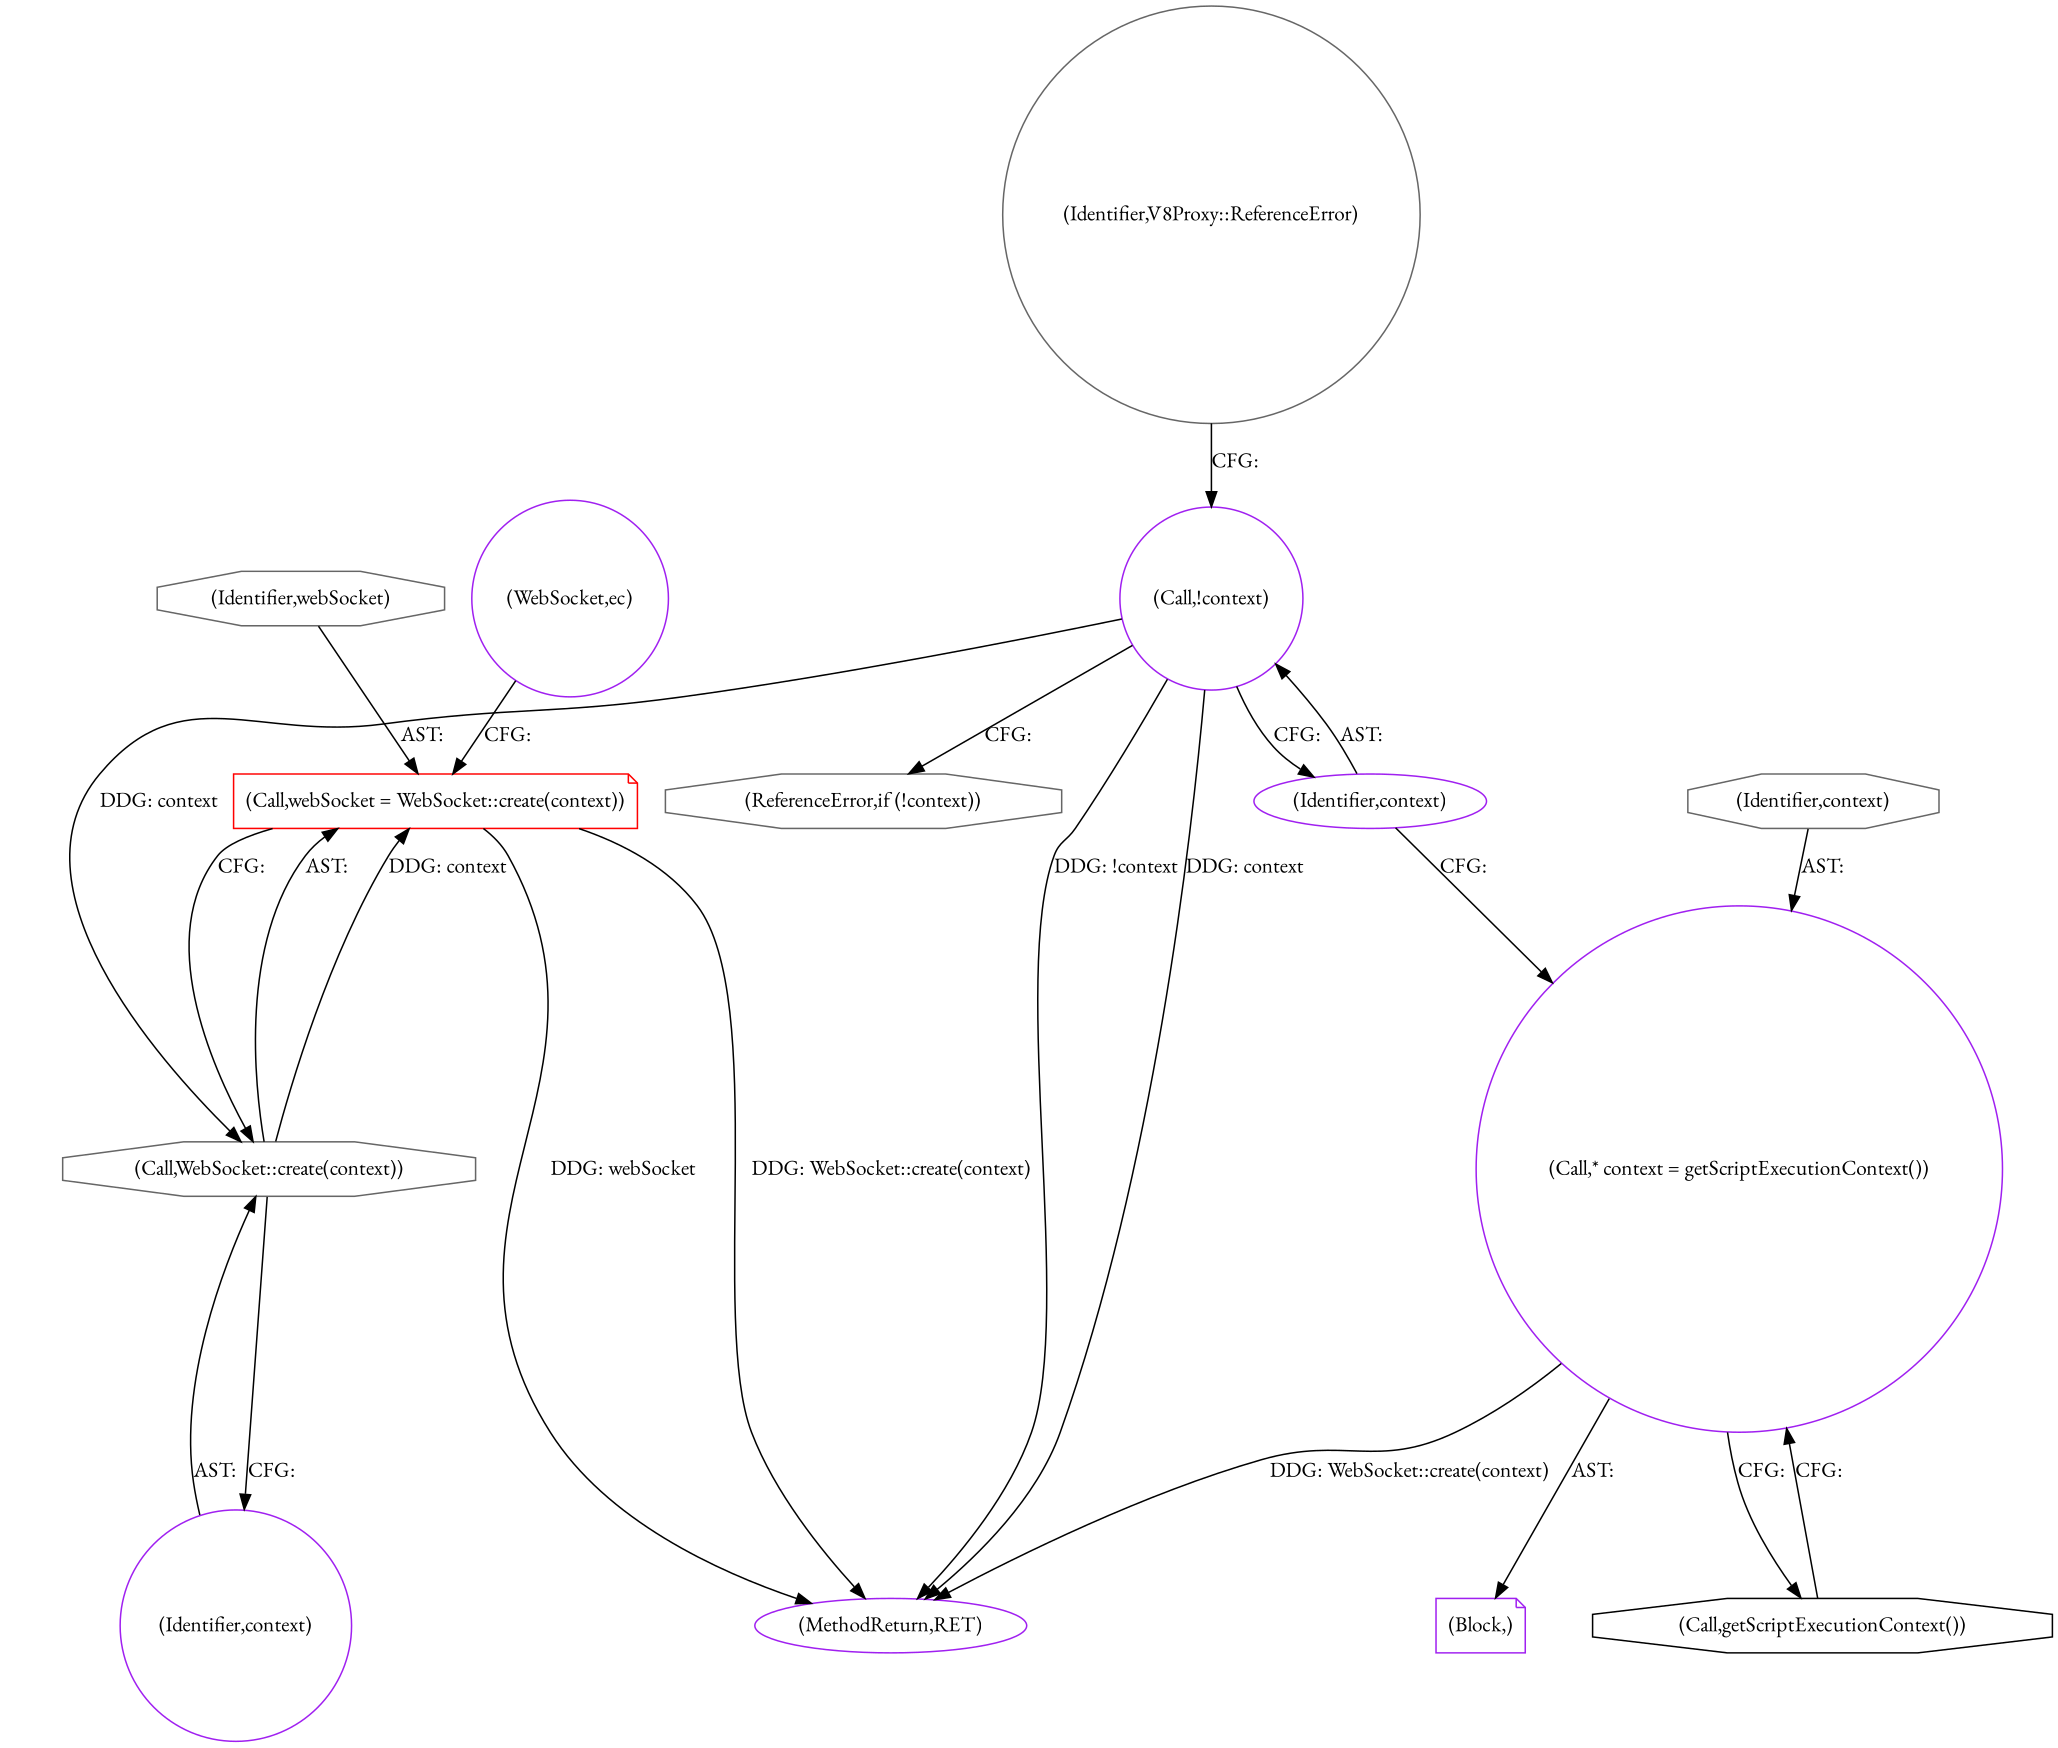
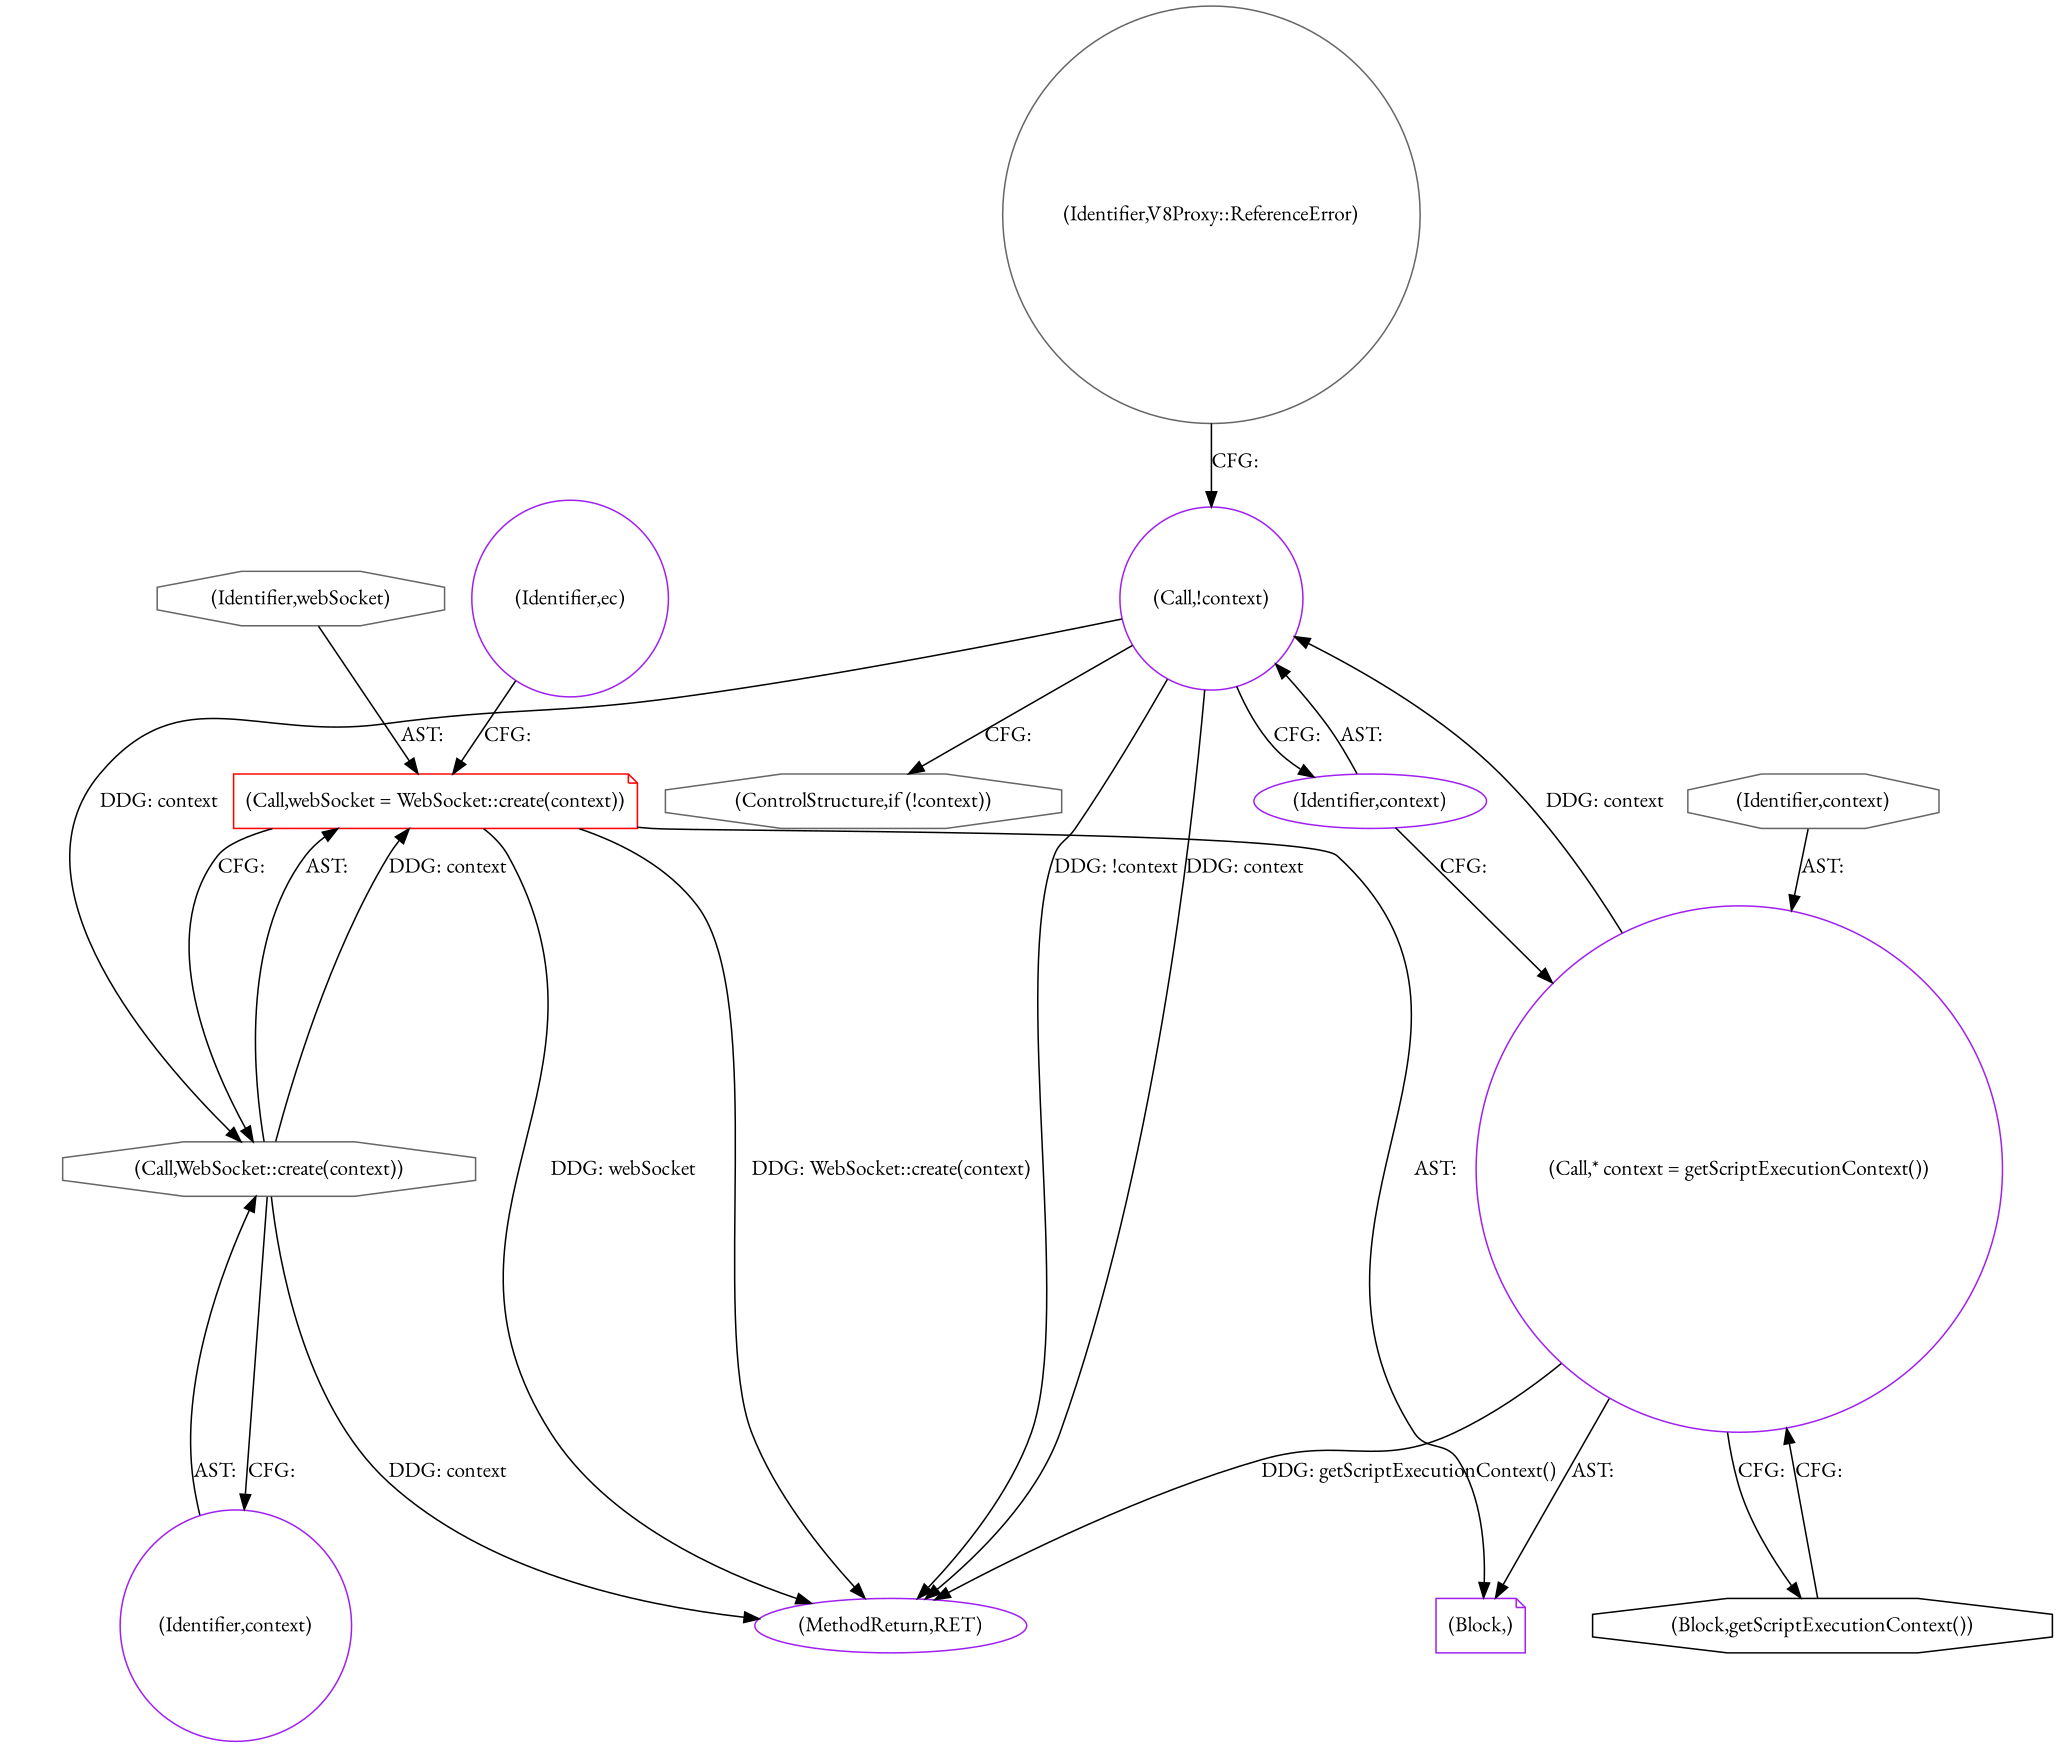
node "(WebSocket,ec)": label "(WebSocket,ec)" -> "(Identifier,ec)"
edge "(Call,* context = getScriptExecutionContext())" -> "(Call,!context)": added, label "DDG: context"
node "(ReferenceError,if (!context))": label "(ReferenceError,if (!context))" -> "(ControlStructure,if (!context))"
edge "(Call,webSocket = WebSocket::create(context))" -> "(Block,)": added, label "AST:"
edge "(Call,* context = getScriptExecutionContext())" -> "(MethodReturn,RET)": label "DDG: WebSocket::create(context)" -> "DDG: getScriptExecutionContext()"
edge "(Call,WebSocket::create(context))" -> "(MethodReturn,RET)": added, label "DDG: context"
node "(Call,getScriptExecutionContext())": label "(Call,getScriptExecutionContext())" -> "(Block,getScriptExecutionContext())"
